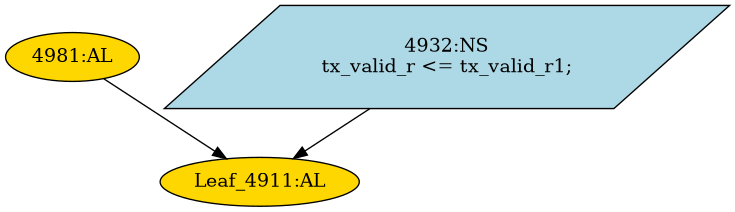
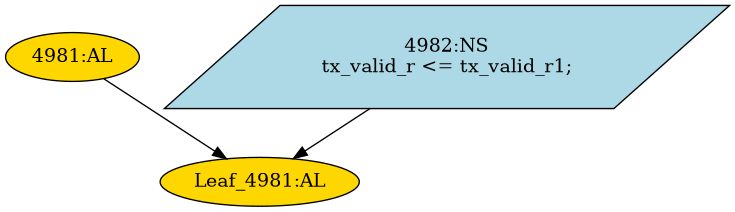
node "4932:NS tx_valid_r <= tx_valid_r1;": label "4932:NS tx_valid_r <= tx_valid_r1;" -> "4982:NS tx_valid_r <= tx_valid_r1;"
node "Leaf_4911:AL": label "Leaf_4911:AL" -> "Leaf_4981:AL"
